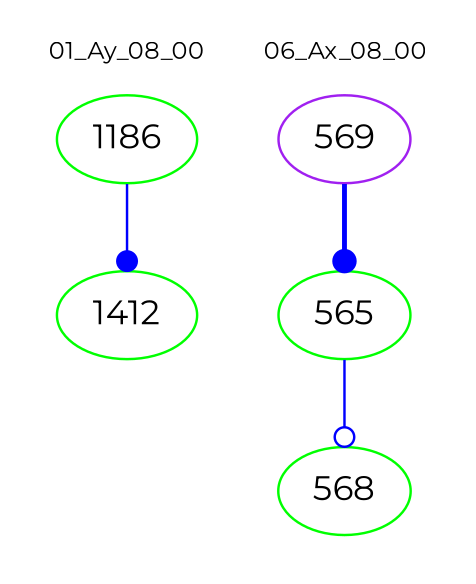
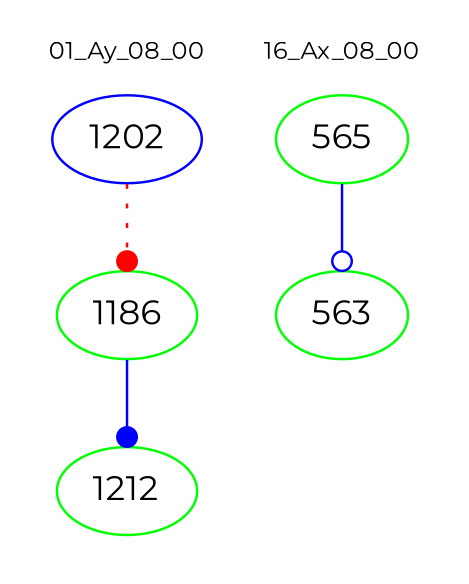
cluster "06_Ax_08_00": label "06_Ax_08_00" -> "16_Ax_08_00"
node "1202": added
node "569": removed
node "1412": label "1412" -> "1212"
node "568": label "568" -> "563"
